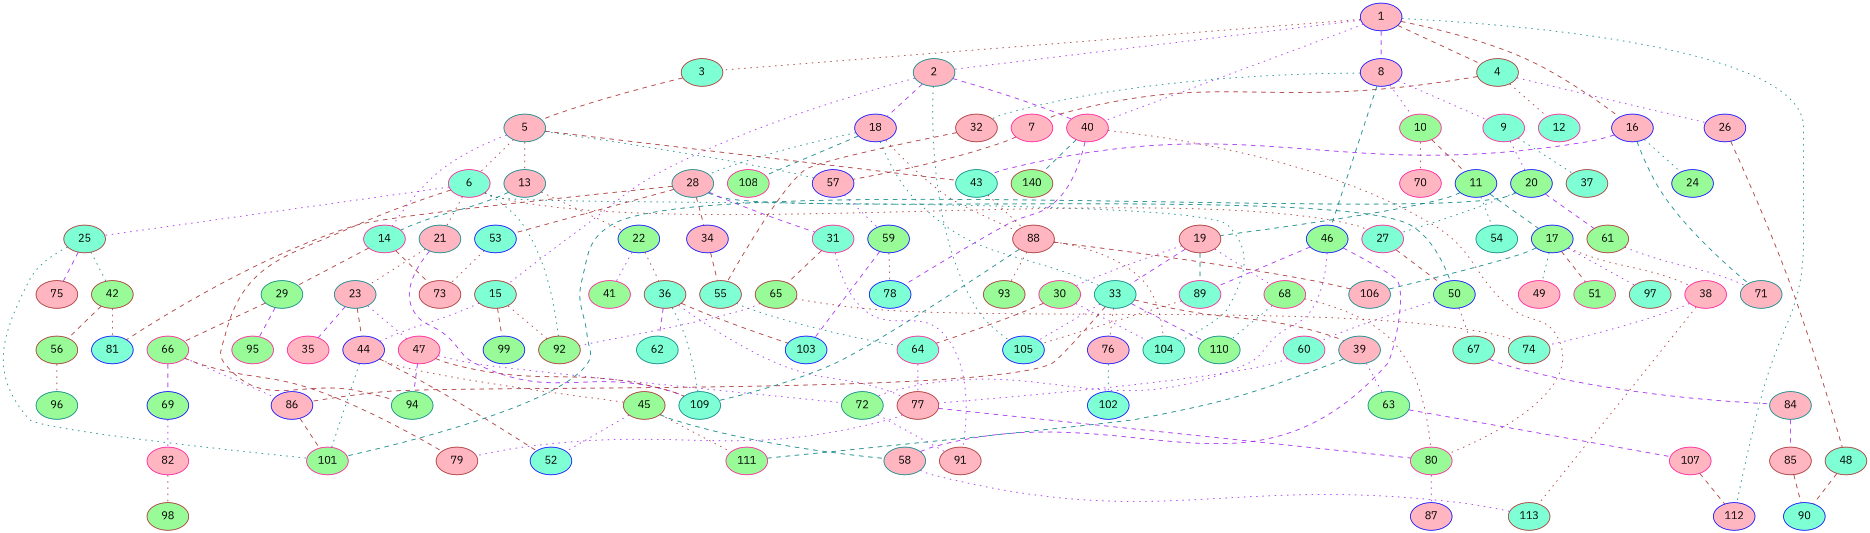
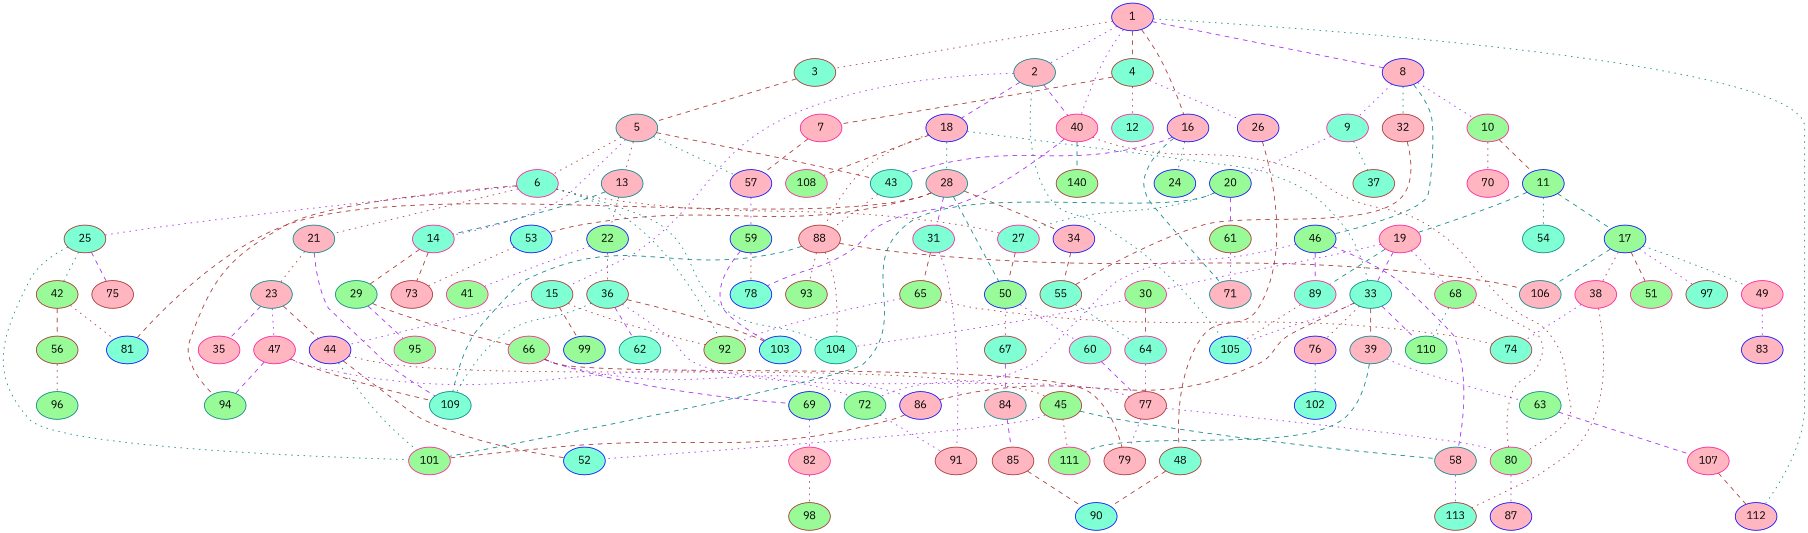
edge "18" -- "108": color teal -> brown
node "19": color brown -> deeppink
node "83": added
edge "60" -- "77": style dotted -> dashed
edge "77" -- "80": style dashed -> dotted
